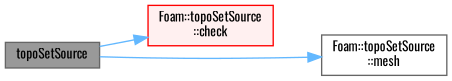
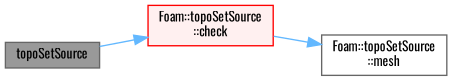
edge "topoSetSource" -> "Foam::topoSetSource ::mesh": now "Foam::topoSetSource ::check" -> "Foam::topoSetSource ::mesh"
